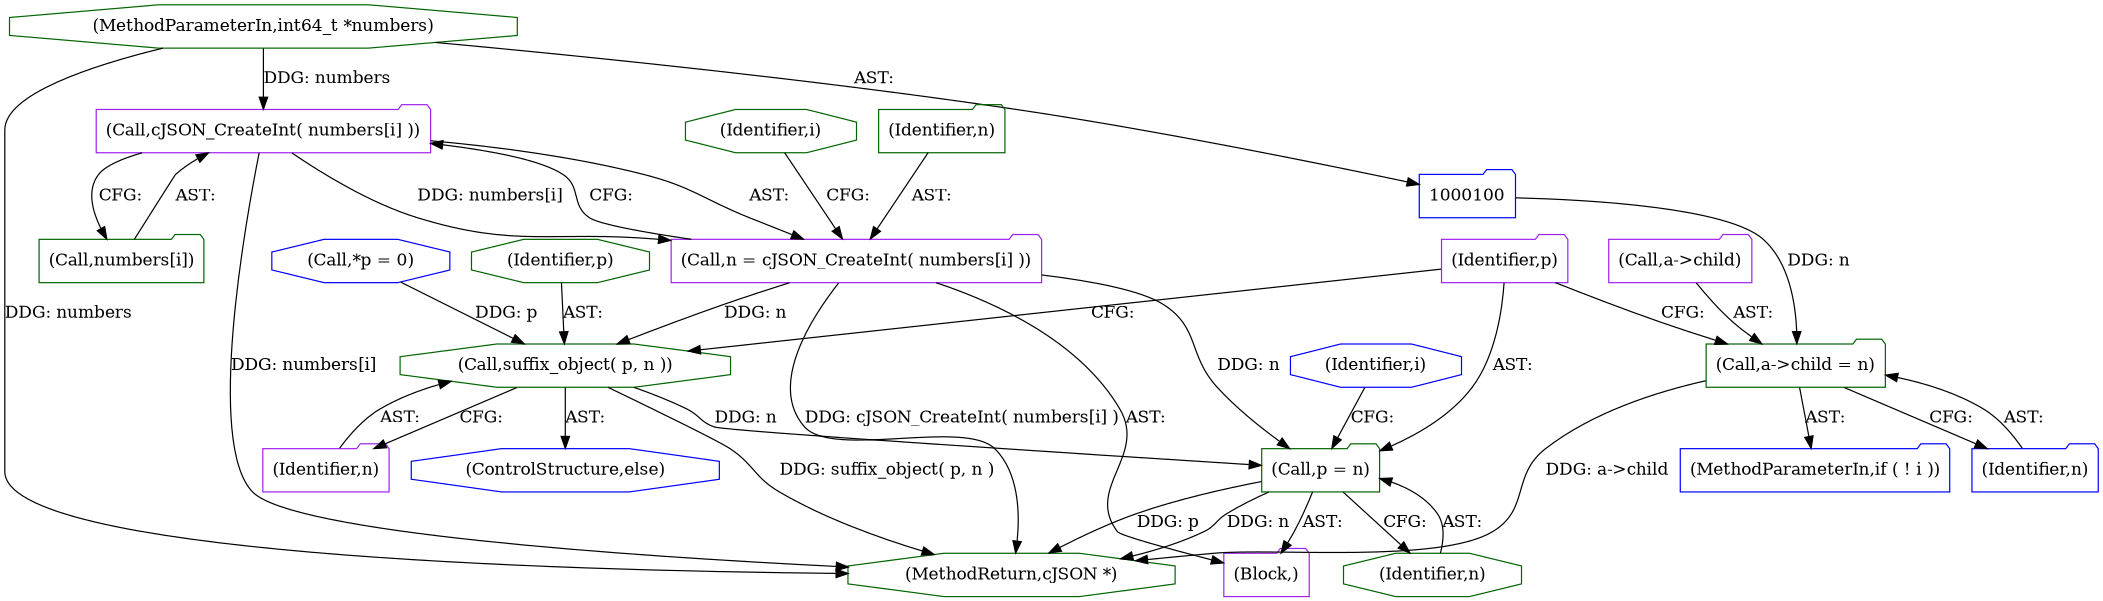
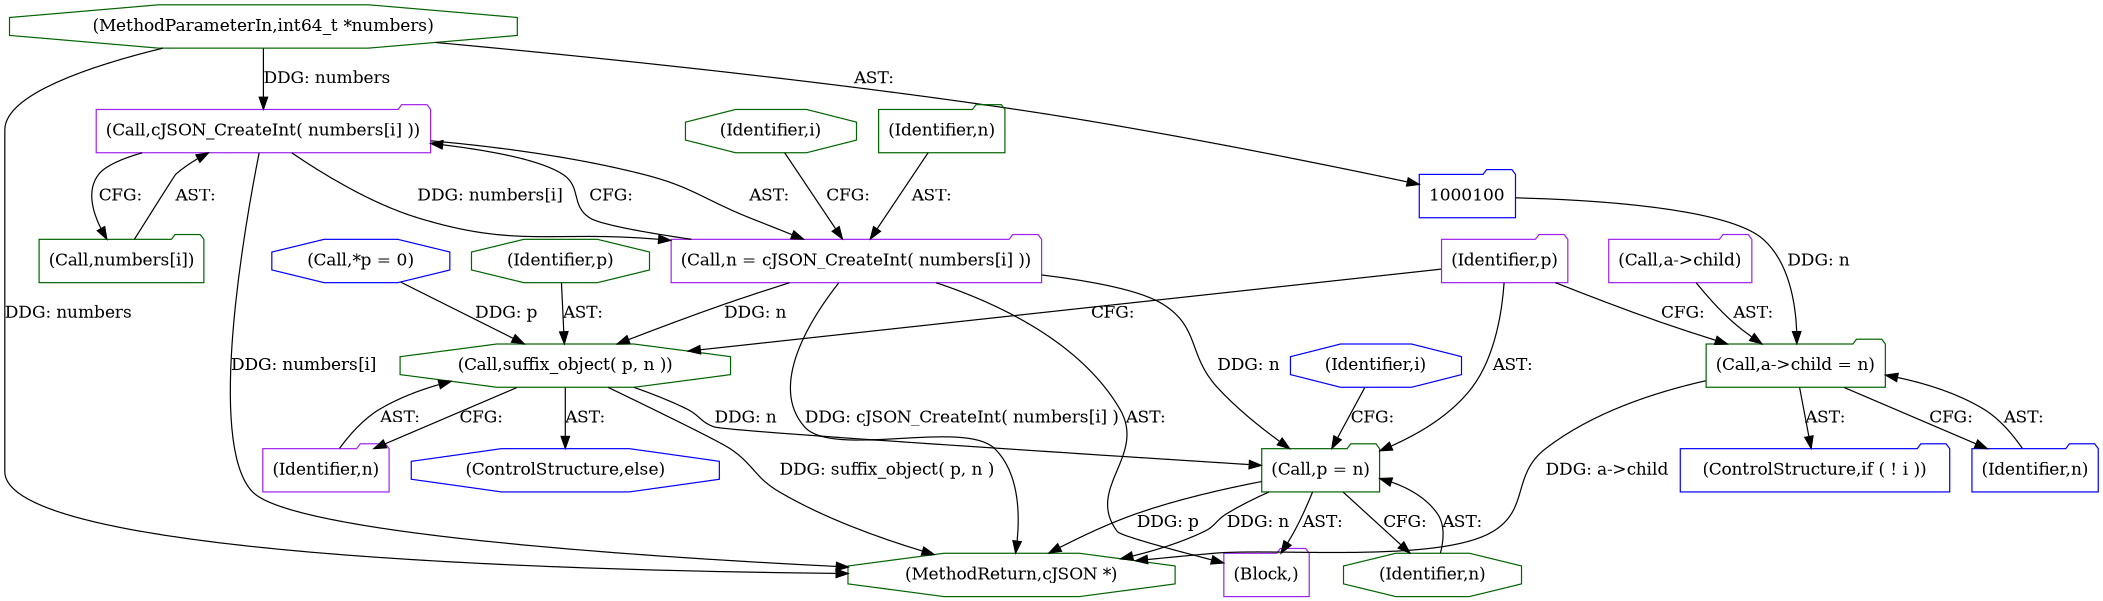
node "(MethodParameterIn,if ( ! i ))": label "(MethodParameterIn,if ( ! i ))" -> "(ControlStructure,if ( ! i ))"
